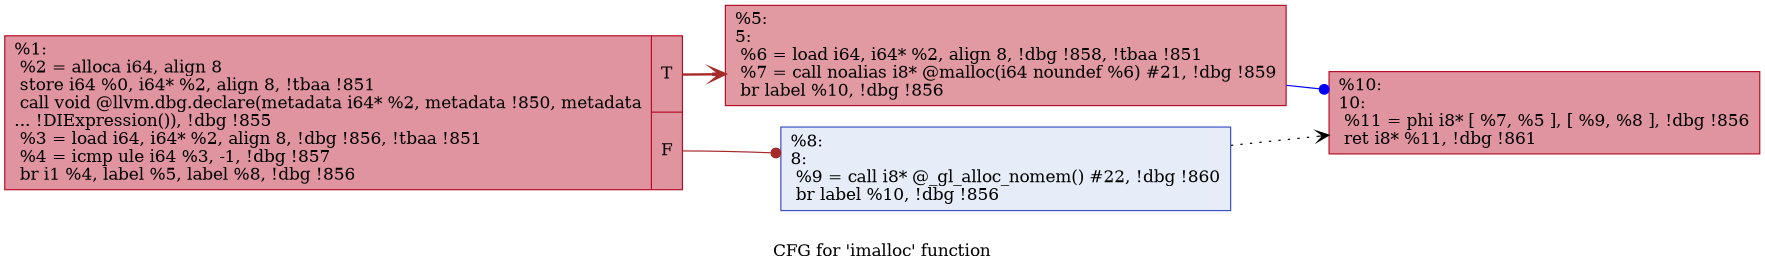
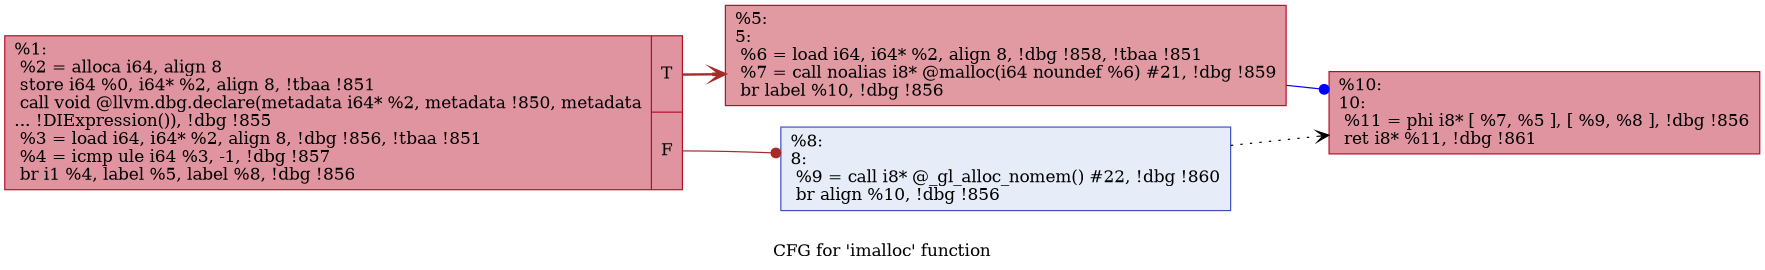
node "%8:": text "br label %10, !dbg !856" -> "br align %10, !dbg !856"
